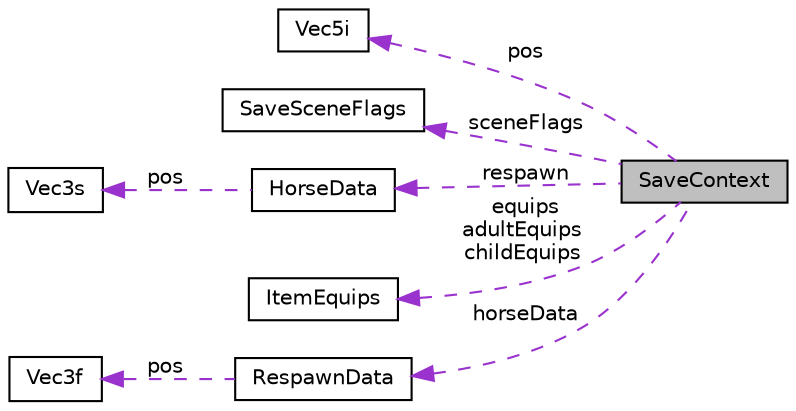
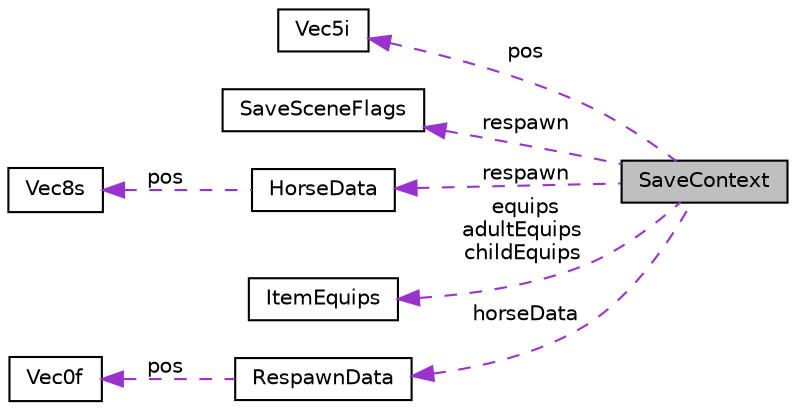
edge "SaveContext" -> "SaveSceneFlags": label " sceneFlags" -> " respawn"
node "Vec3s": label "Vec3s" -> "Vec8s"
node "Vec3f": label "Vec3f" -> "Vec0f"
